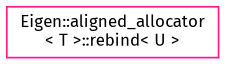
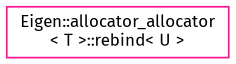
node "Eigen::aligned_allocator < T >::rebind< U >": label "Eigen::aligned_allocator < T >::rebind< U >" -> "Eigen::allocator_allocator < T >::rebind< U >"
